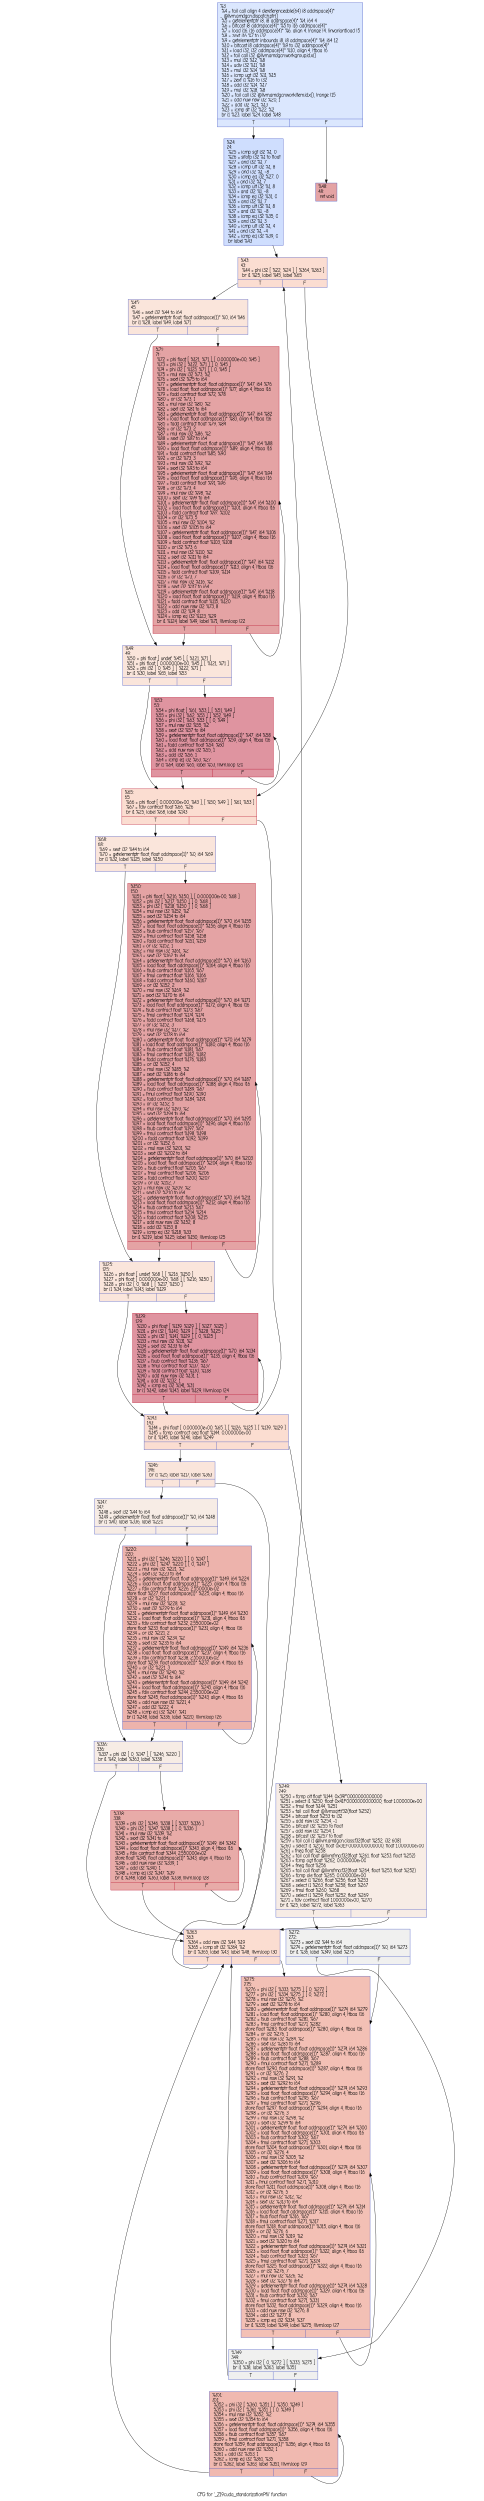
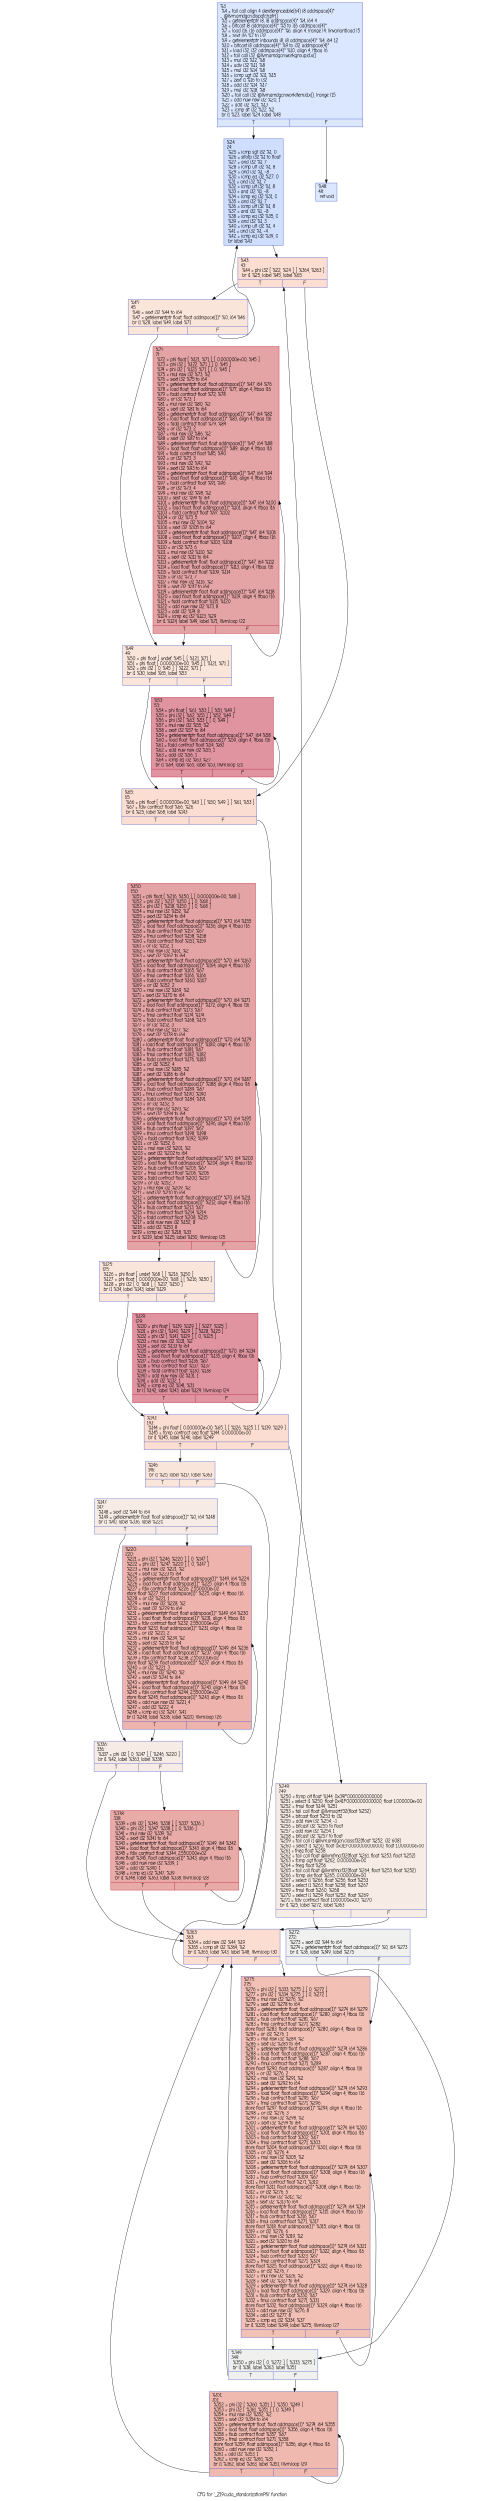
node "%48:": fillcolor #c32e3170 -> #aec9fc70
edge "%45:" -> "%71:": now "%45:" -> "%24:"
node "%65:": color #b70d28ff -> #3d50c3ff
node "%68:": removed
edge "%146:" -> "%147:": removed
node "%275:": text "%317 = fsub float float %316, %67" -> "%317 = fsub contract float %316, %67"
